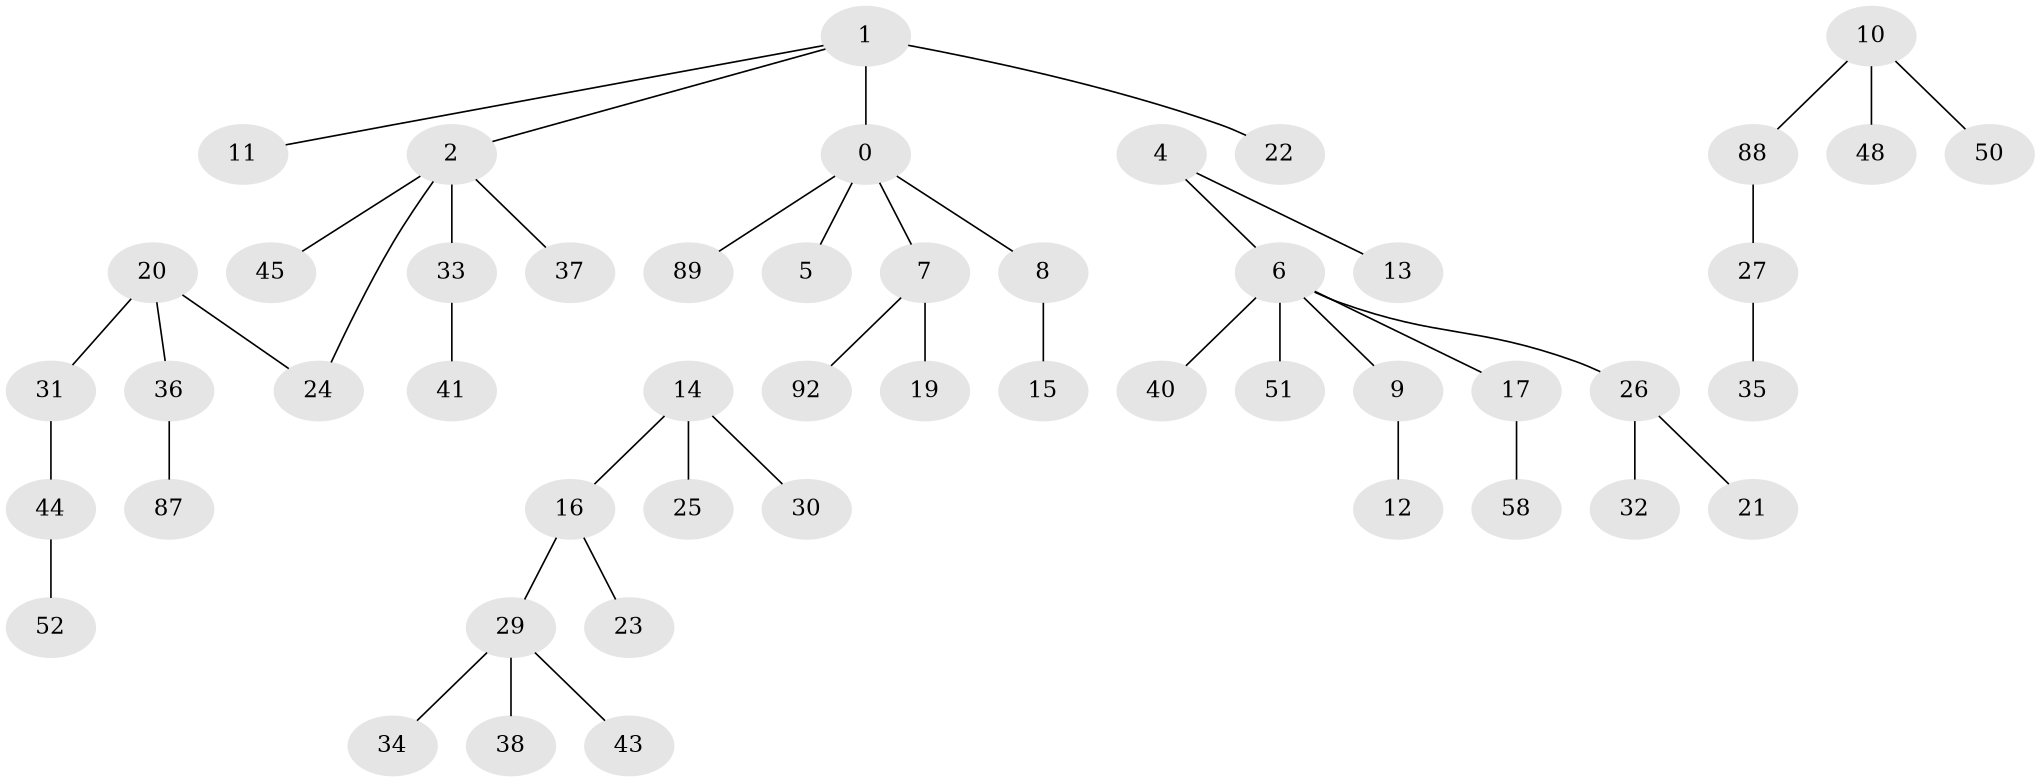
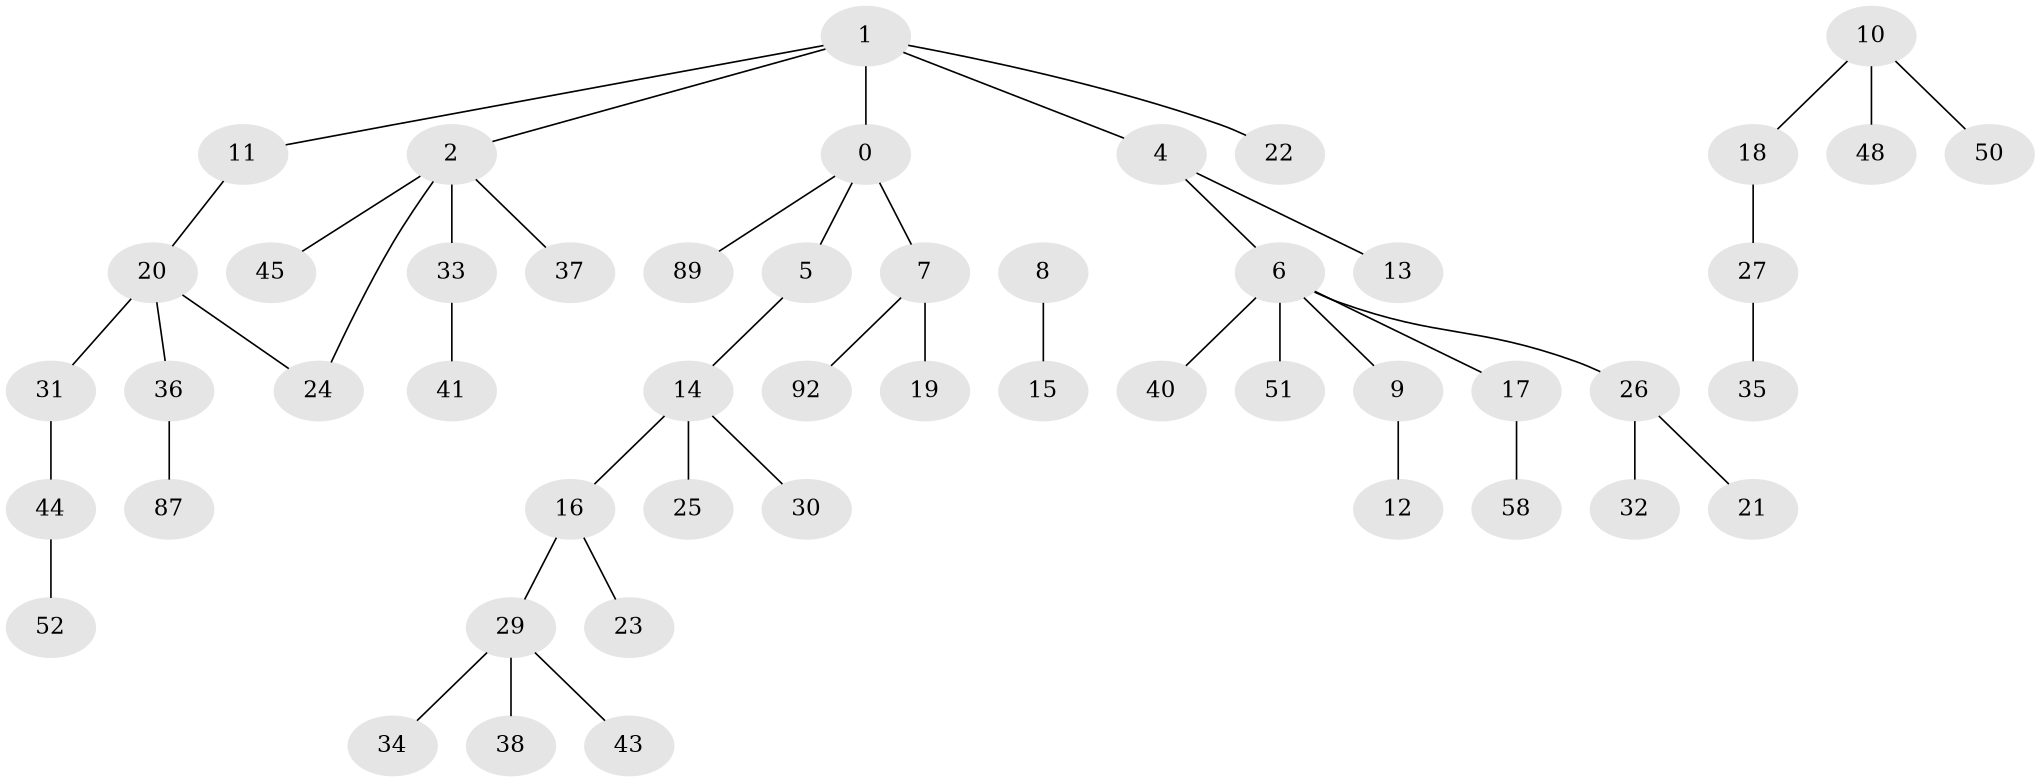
edge "1" -- "4": added
node "88": label "88" -> "18"
edge "11" -- "20": added
edge "0" -- "8": removed
edge "5" -- "14": added
